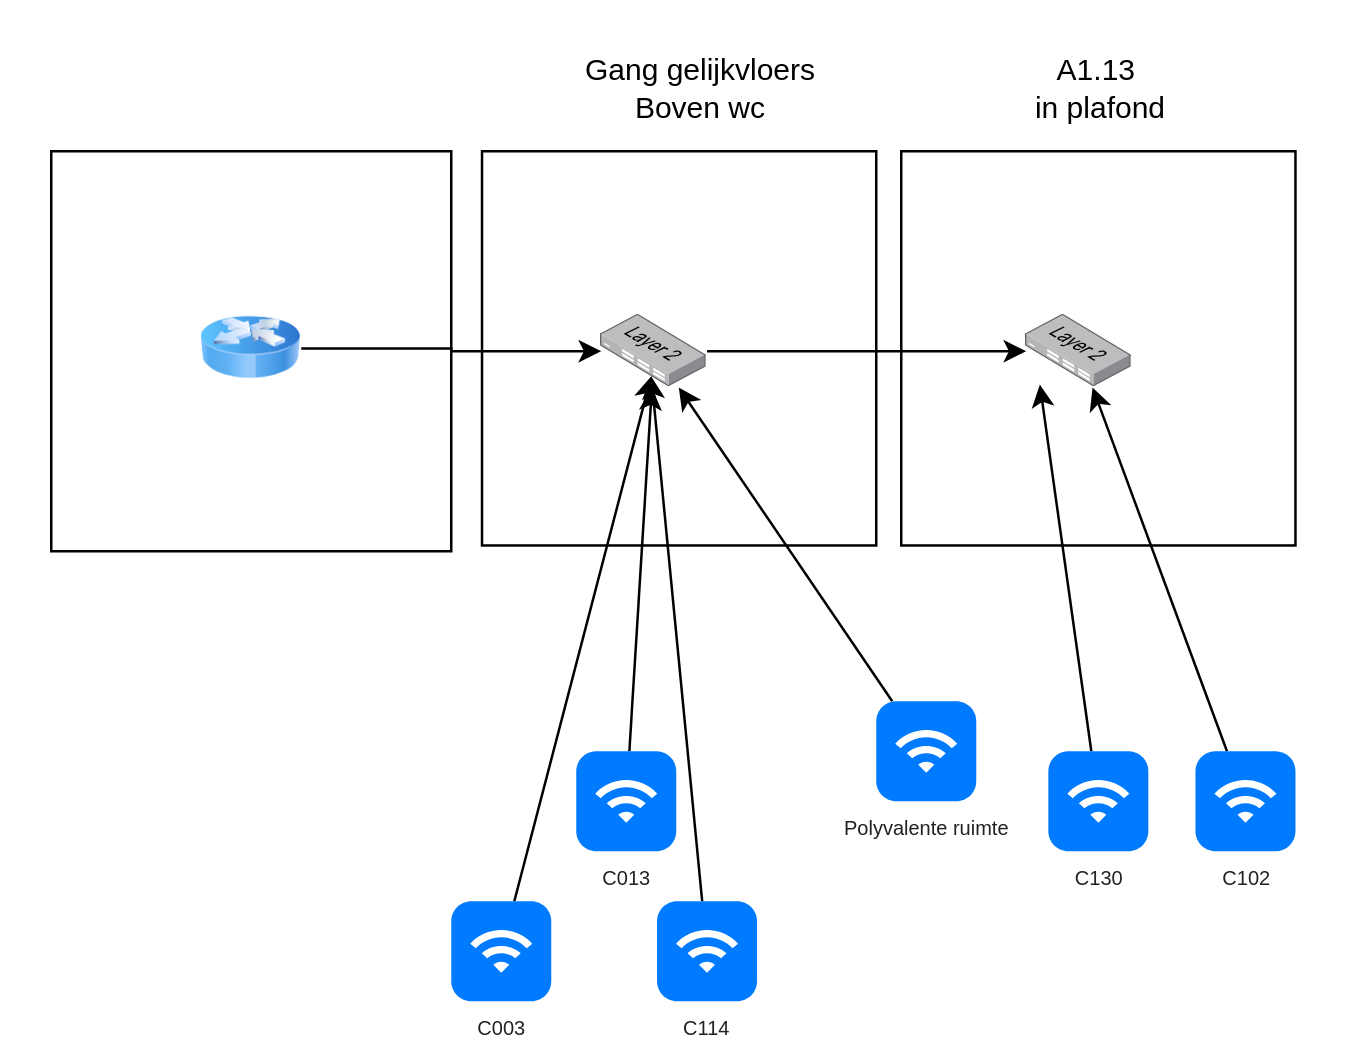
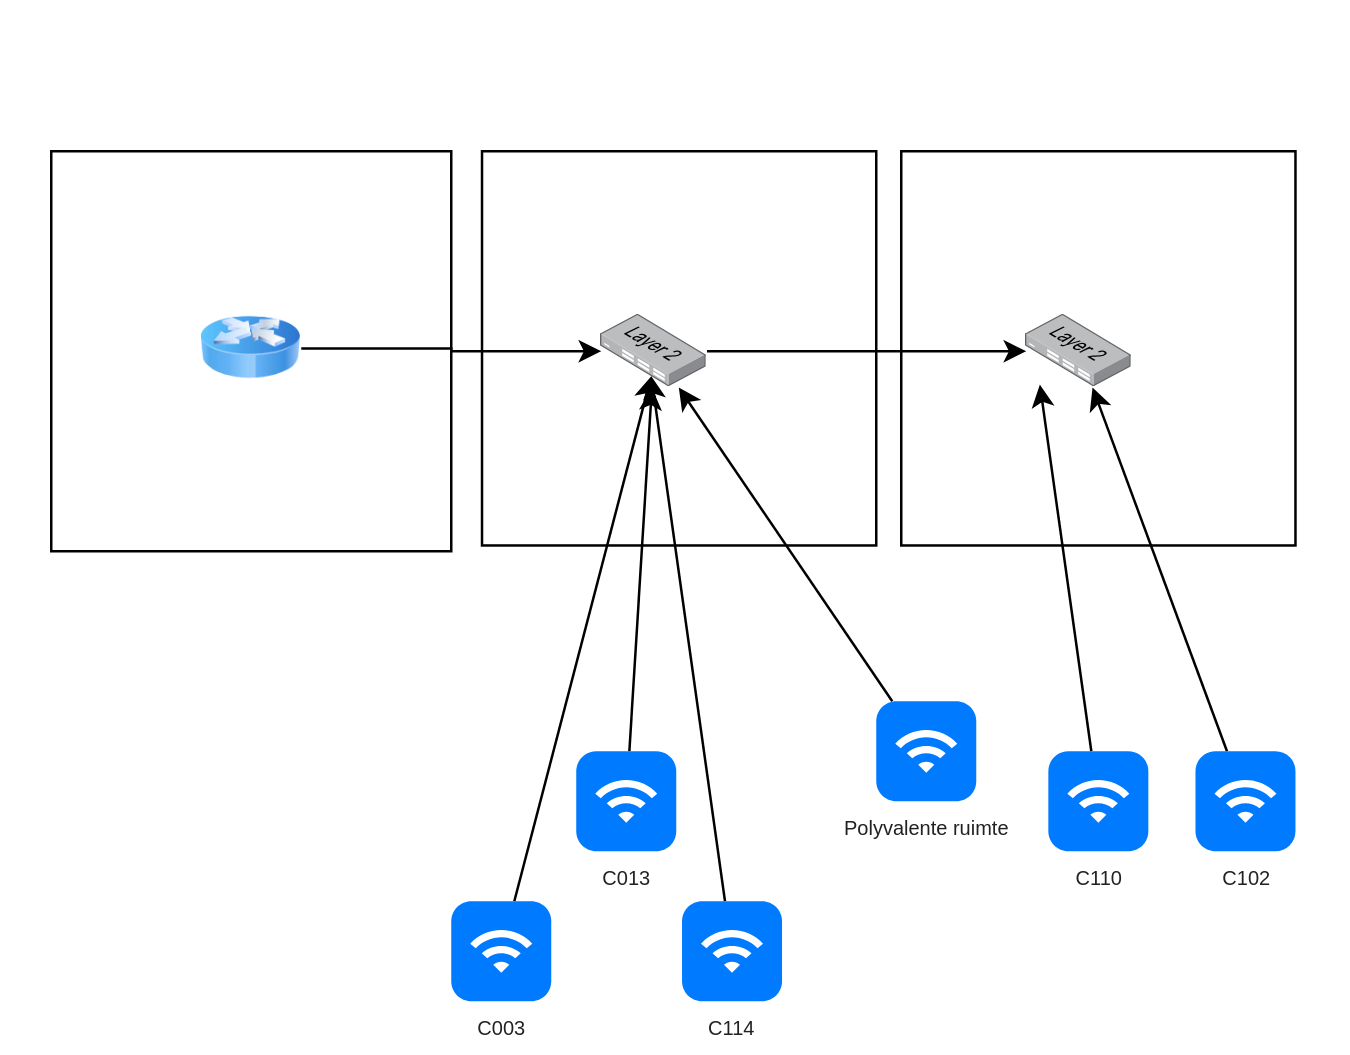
node "Gang gelijkvloers Boven wc": removed
node "A1.13 in plafond": removed
node "C130": label "C130" -> "C110"
node "C114": moved (707, 951) -> (732, 951)
